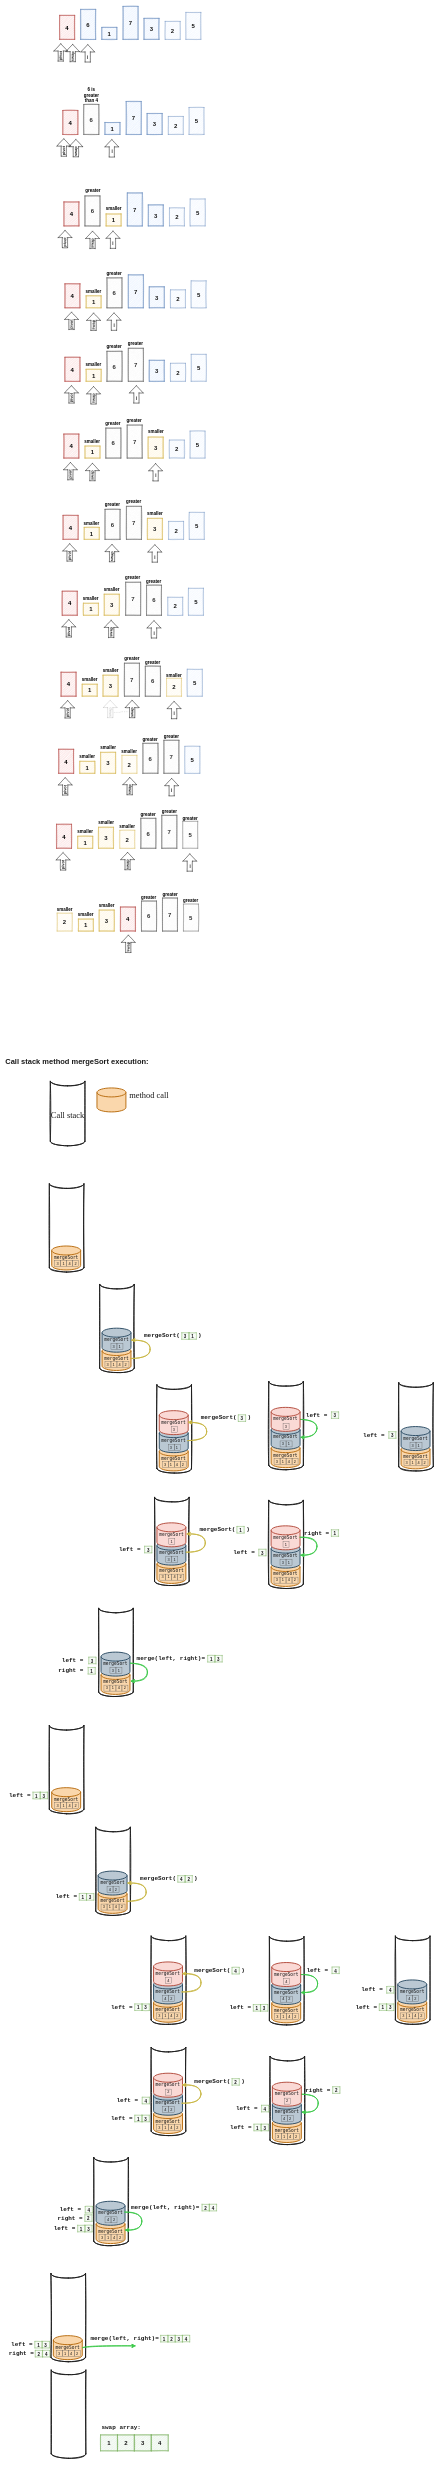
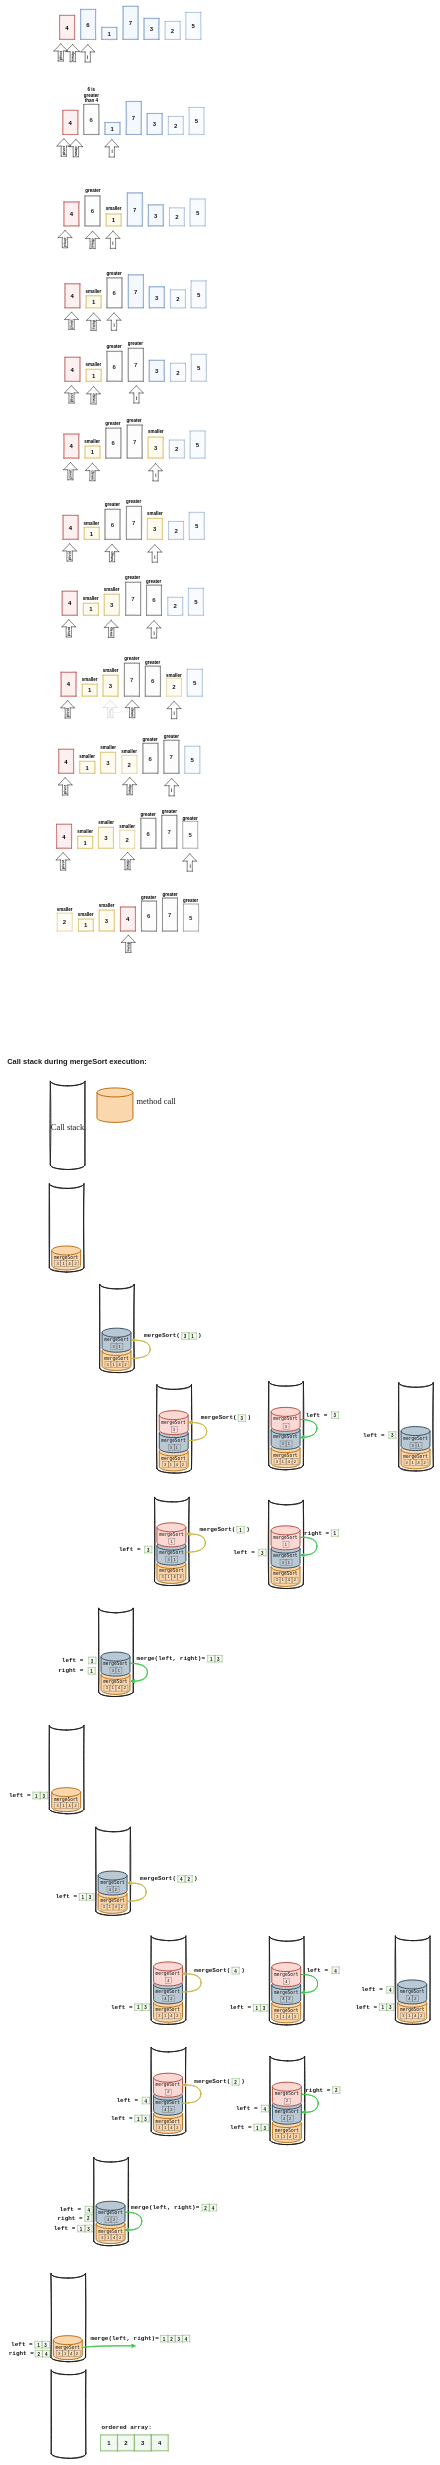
node "Call stack method mergeSort execution:": label "Call stack method mergeSort execution:" -> "Call stack during mergeSort execution:"
node "method call": size 29x24 -> 36x35
node "Call stack": size 35x65 -> 35x88
node "swap array:": label "swap array:" -> "ordered array:"
